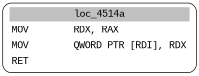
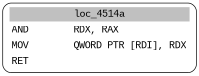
node "loc_4514a": text "MOV        RDX, RAX" -> "AND        RDX, RAX"
